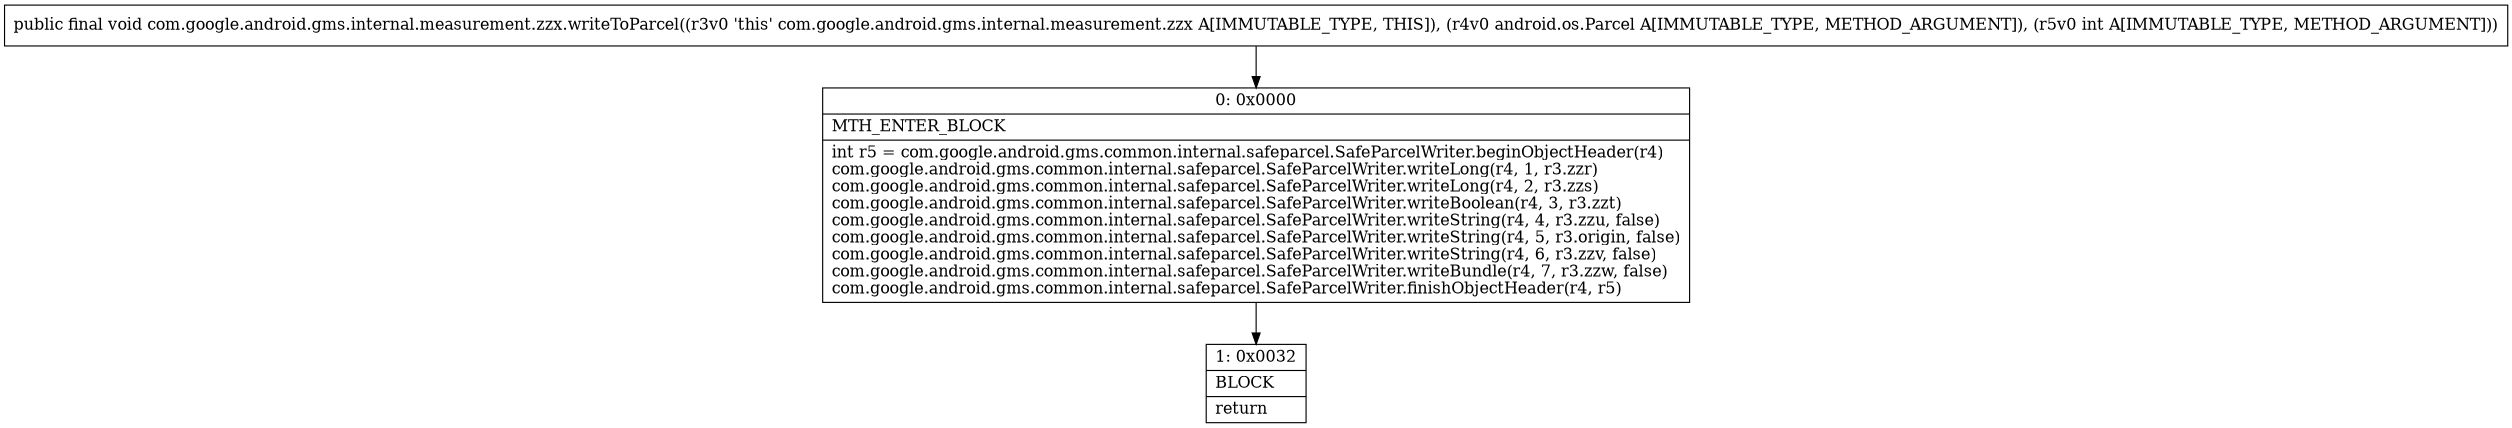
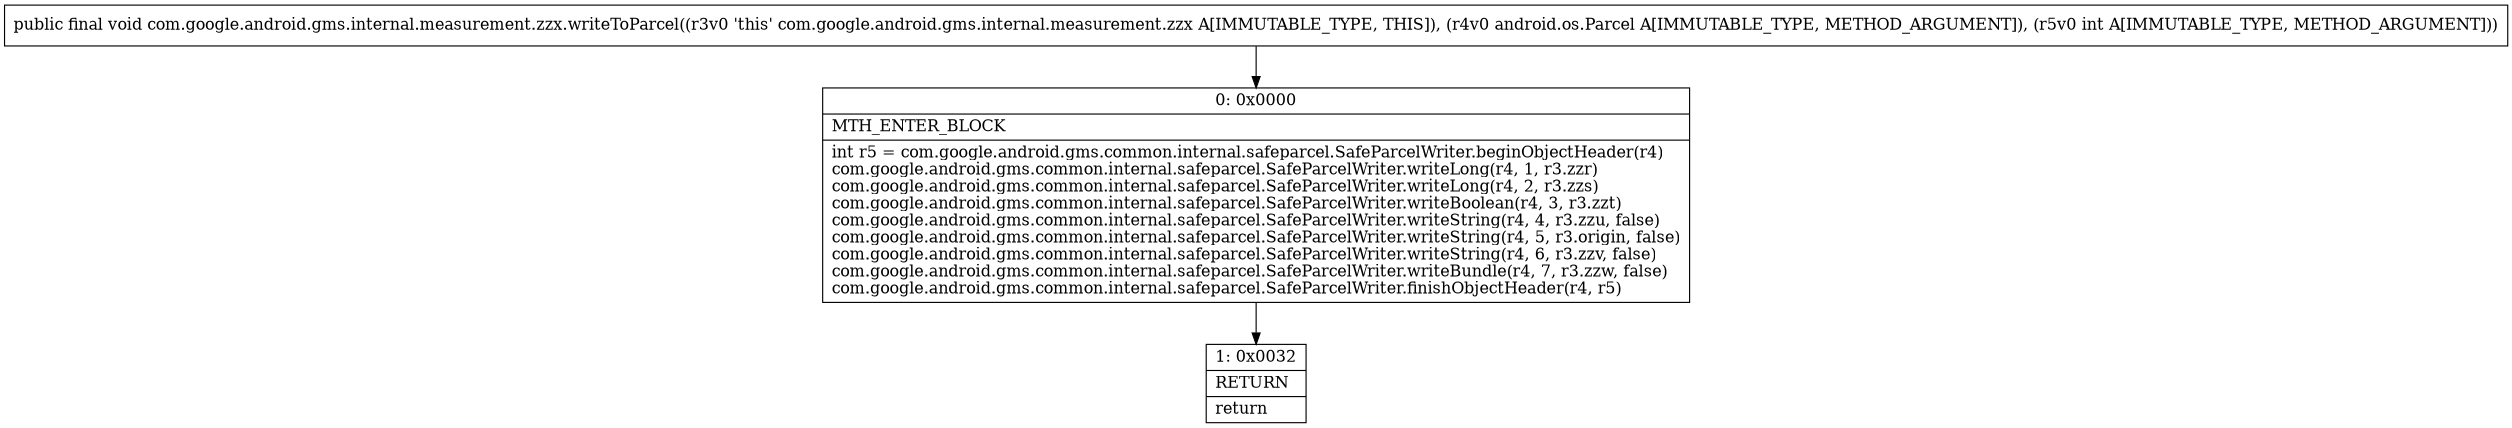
node "1: 0x0032": text "BLOCK" -> "RETURN"
